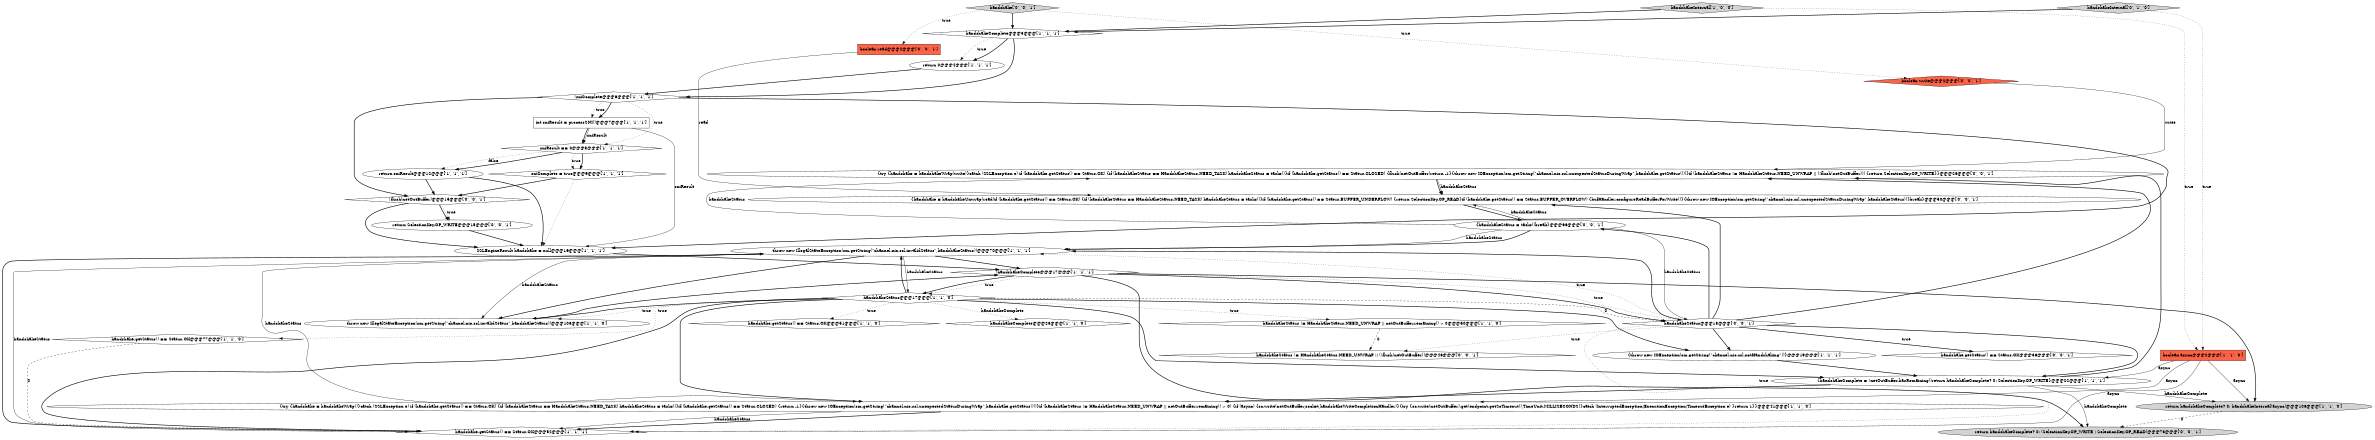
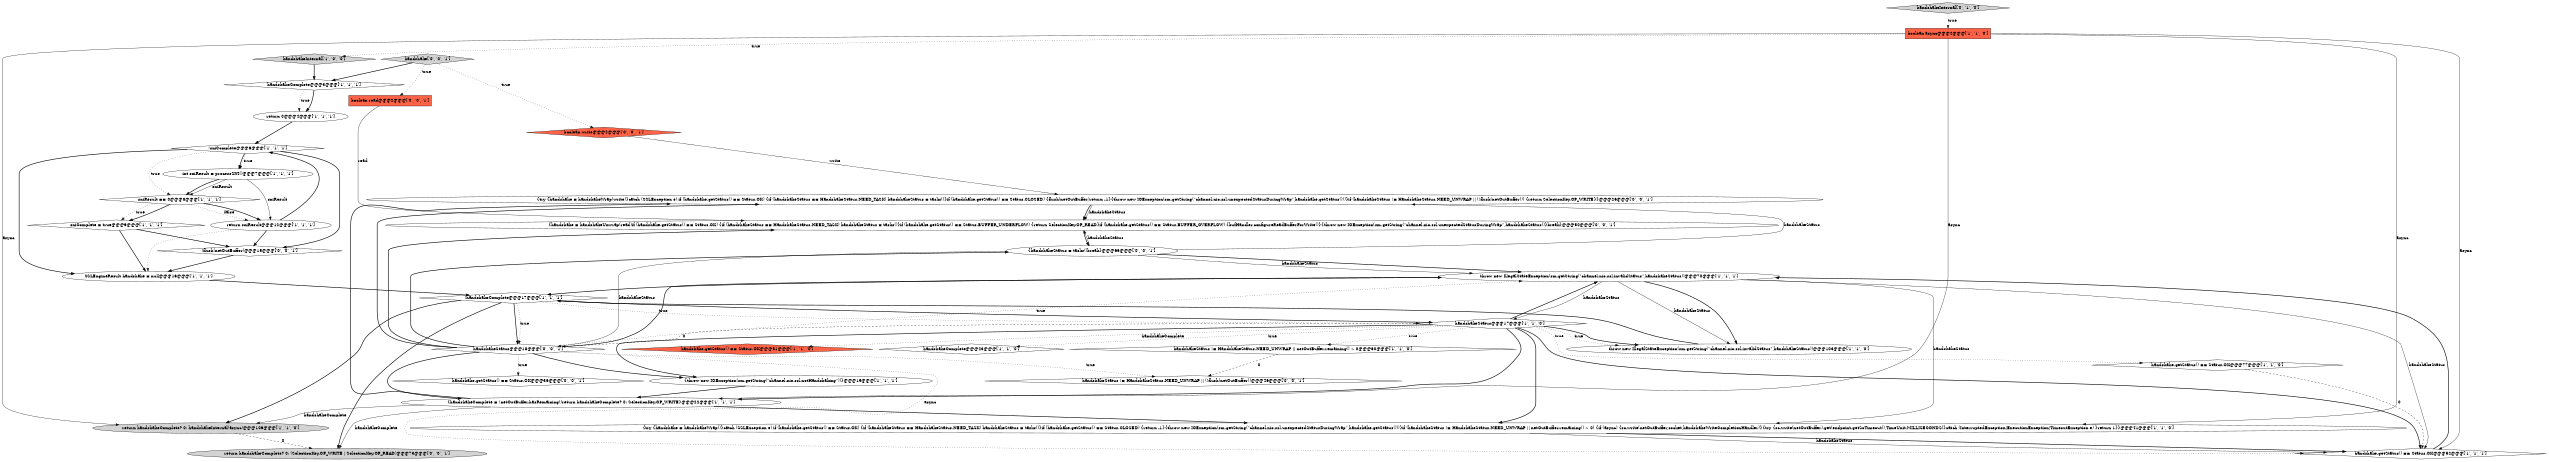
edge "handshakeInternal['1', '0', '0']" -> "boolean async@@@2@@@['1', '1', '0']": reversed
edge "handshakeInternal['0', '1', '0']" -> "handshakeComplete@@@3@@@['1', '1', '1']": removed
edge "handshakeComplete@@@3@@@['1', '1', '1']" -> "!sniComplete@@@6@@@['1', '1', '1']": now "return sniResult@@@12@@@['1', '1', '1']" -> "!sniComplete@@@6@@@['1', '1', '1']"
node "int sniResult = processSNI()@@@7@@@['1', '1', '1']": shape box -> ellipse
edge "return sniResult@@@12@@@['1', '1', '1']" -> "SSLEngineResult handshake = null@@@16@@@['1', '1', '1']": style bold -> dotted
edge "int sniResult = processSNI()@@@7@@@['1', '1', '1']" -> "SSLEngineResult handshake = null@@@16@@@['1', '1', '1']": now "int sniResult = processSNI()@@@7@@@['1', '1', '1']" -> "return sniResult@@@12@@@['1', '1', '1']"
edge "sniComplete = true@@@9@@@['1', '1', '1']" -> "SSLEngineResult handshake = null@@@16@@@['1', '1', '1']": style dotted -> bold
node "return SelectionKey.OP_WRITE@@@15@@@['0', '0', '1']": removed
edge "handshakeStatus@@@17@@@['1', '1', '0']" -> "handshake.getStatus() == Status.OK@@@51@@@['1', '1', '0']": label "true" -> "handshakeComplete"
edge "handshakeStatus@@@17@@@['1', '1', '0']" -> "handshakeComplete@@@23@@@['1', '1', '0']": label "handshakeComplete" -> "true"
node "handshake.getStatus() == Status.OK@@@51@@@['1', '1', '0']": fillcolor white -> tomato
edge "handshakeStatus@@@18@@@['0', '0', '1']" -> "handshake.getStatus() == Status.OK@@@36@@@['0', '0', '1']": style bold -> dotted
edge "handshakeStatus@@@18@@@['0', '0', '1']" -> "handshake.getStatus() == Status.OK@@@52@@@['1', '1', '1']": label "true" -> "async"
